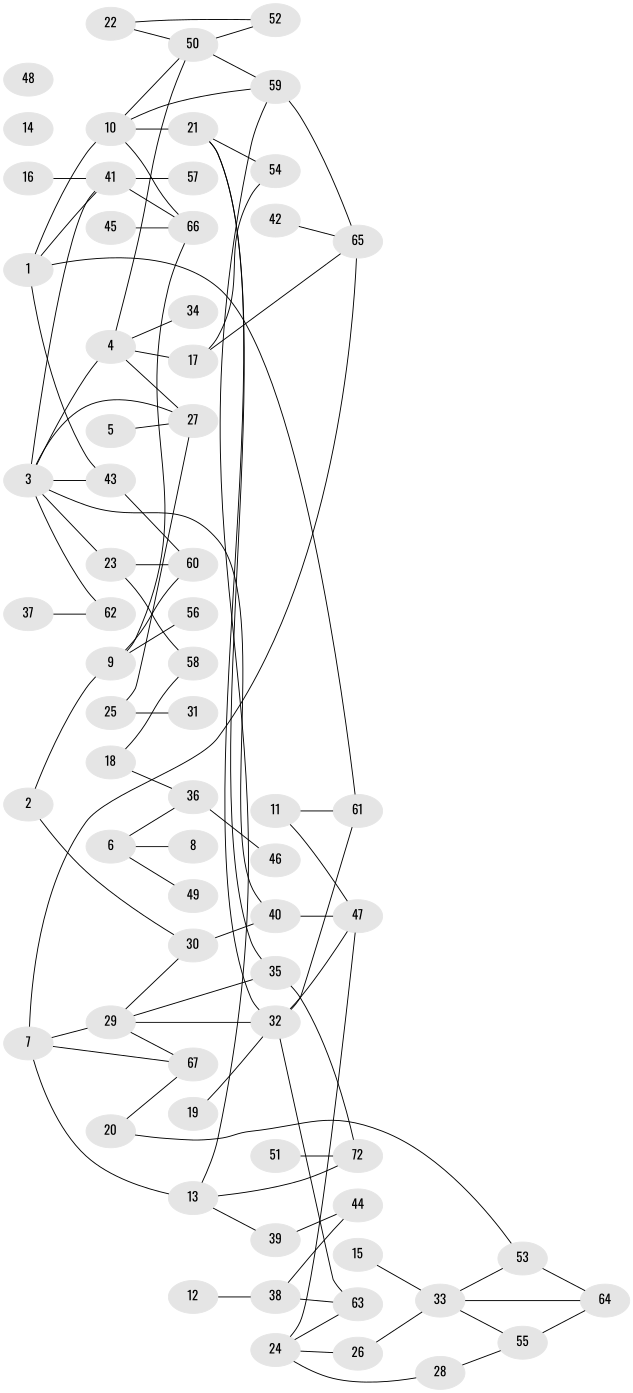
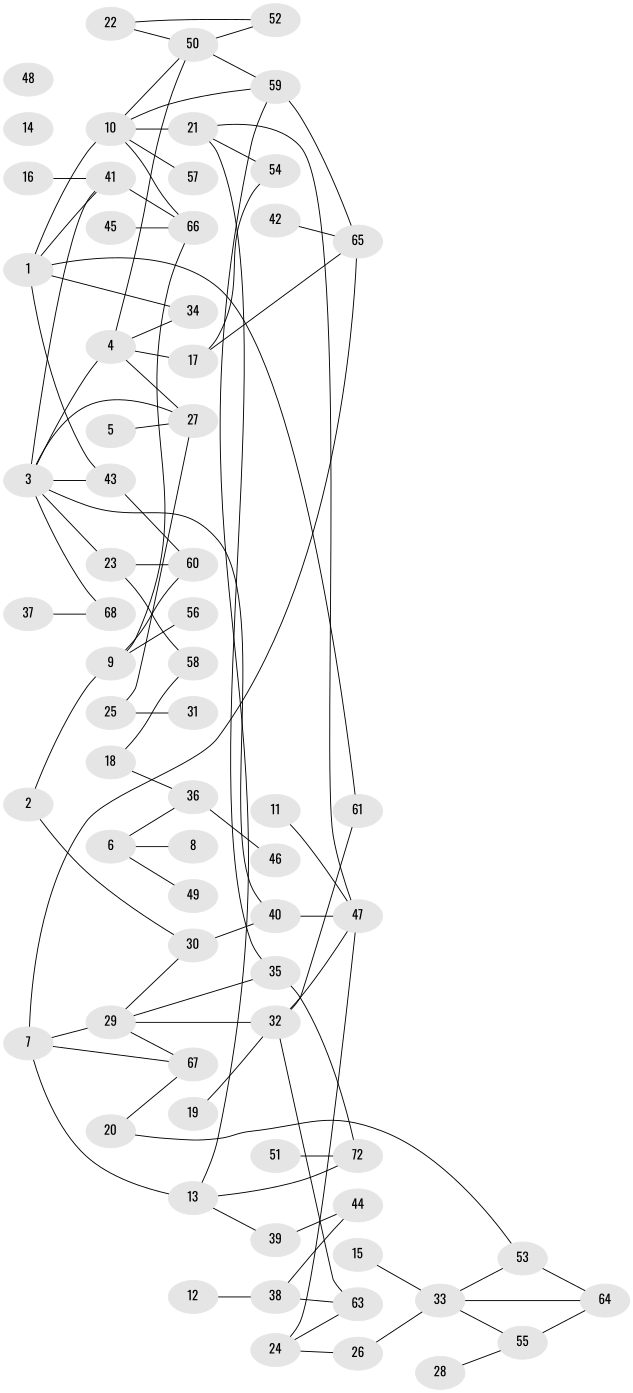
edge "41" -- "57": now "10" -- "57"
edge "1" -- "34": added
node "62": label "62" -> "68"
edge "21" -- "32": now "21" -- "47"
edge "11" -- "61": removed
edge "24" -- "28": removed
